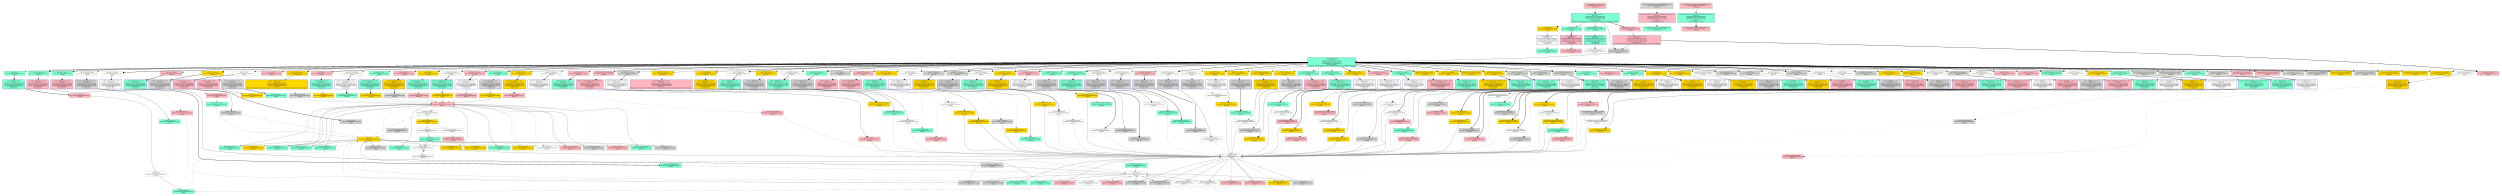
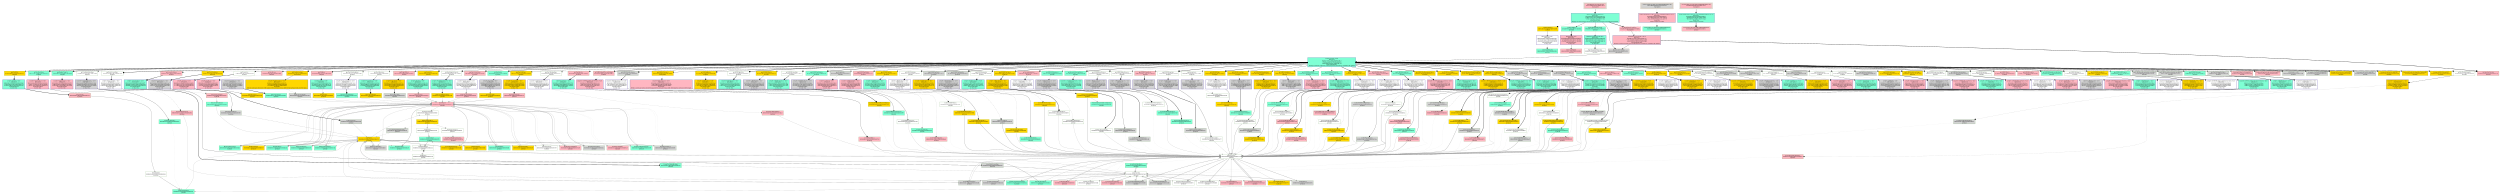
node "ppc/FontInfo.o 5e78c2acdb832a70cbe490c05b3f151f UpToDate": fillcolor aquamarine -> gold
node "ppc/PsychMemory.o c5faf05f3edd0e29f5b89748d99ef8de UpToDate": fillcolor aquamarine -> white
